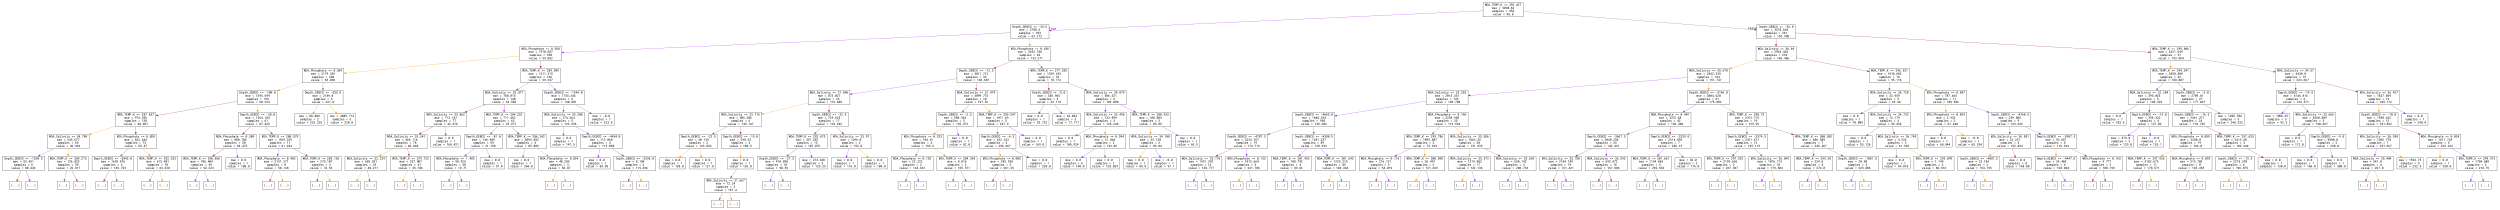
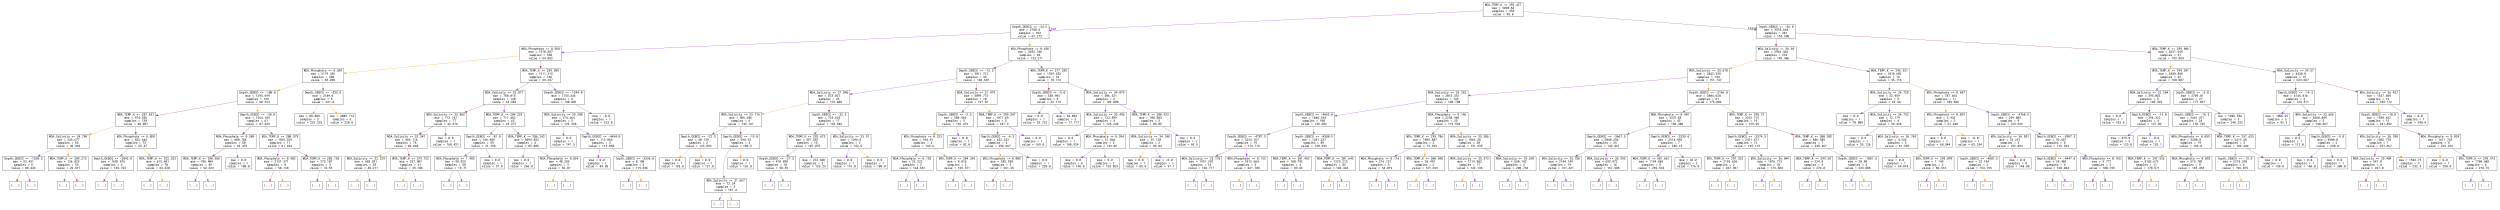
node "mse = 0.0 samples = 1 samples = 130.0": label "mse = 0.0 samples = 1 samples = 130.0" -> "mse = 0.0 samples = 1 value = 130.0"
edge "mse = 0.0 samples = 1 value = 126.0" -> "WOA_Salinity <= 31.667 mse = 72.24 samples = 3 value = 167.4": now "Depth_GEBCO <= -15.0 mse = 298.25 samples = 4 value = 160.5" -> "WOA_Salinity <= 31.667 mse = 72.24 samples = 3 value = 167.4"
